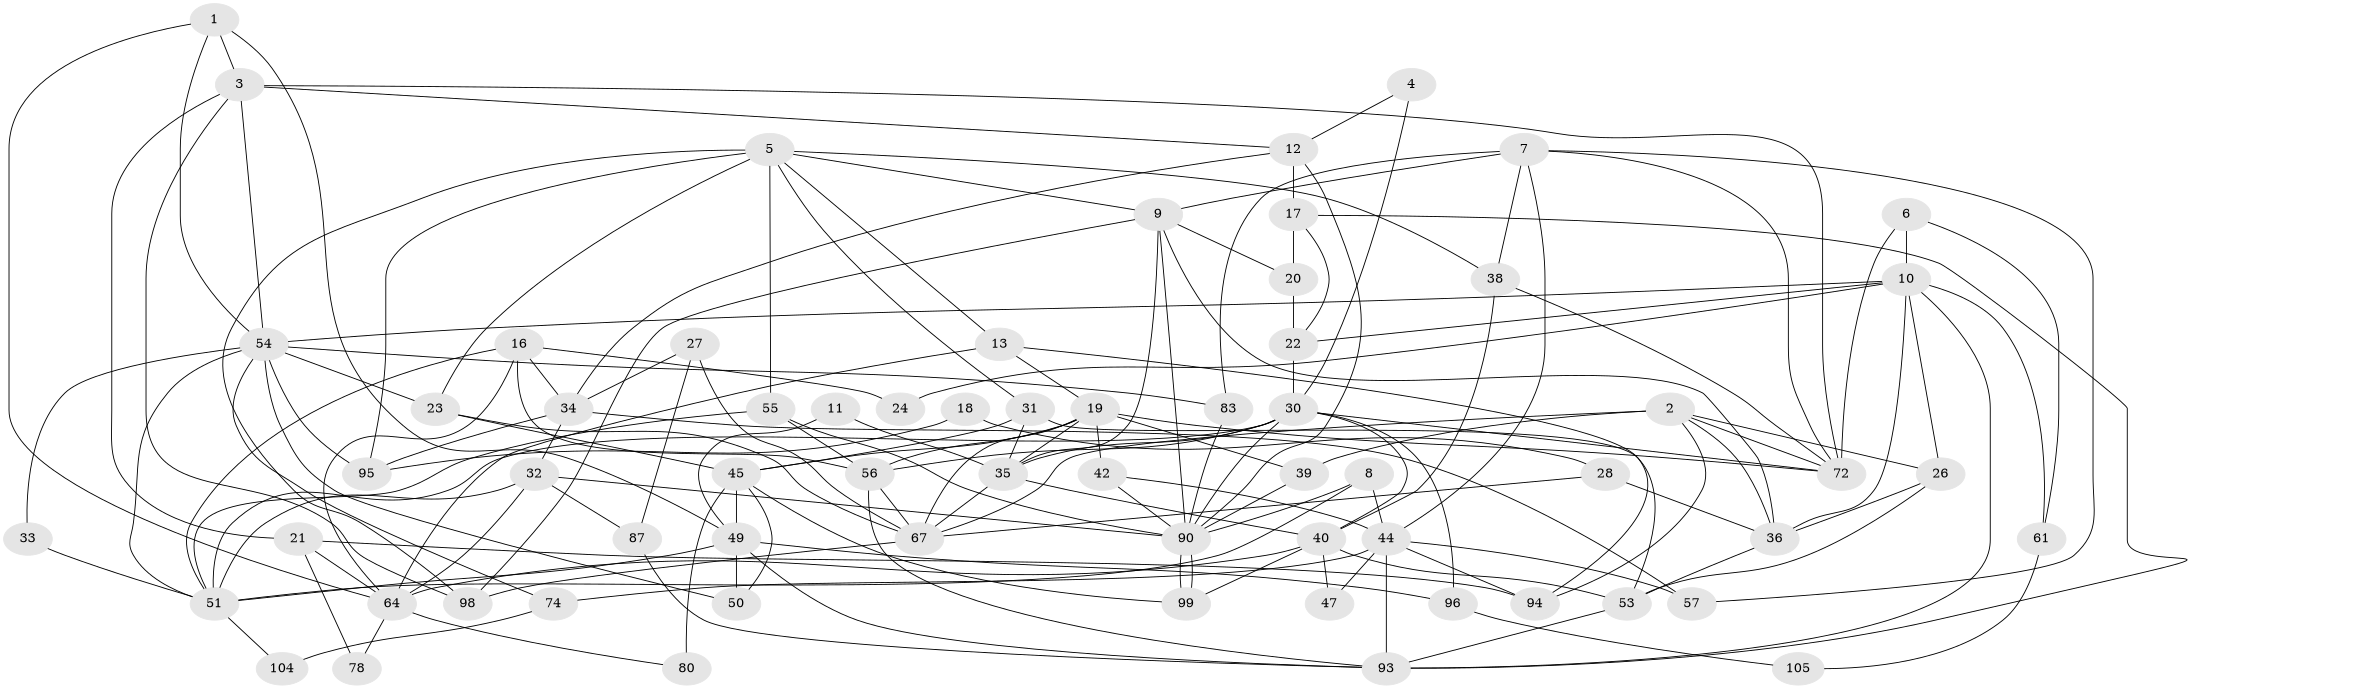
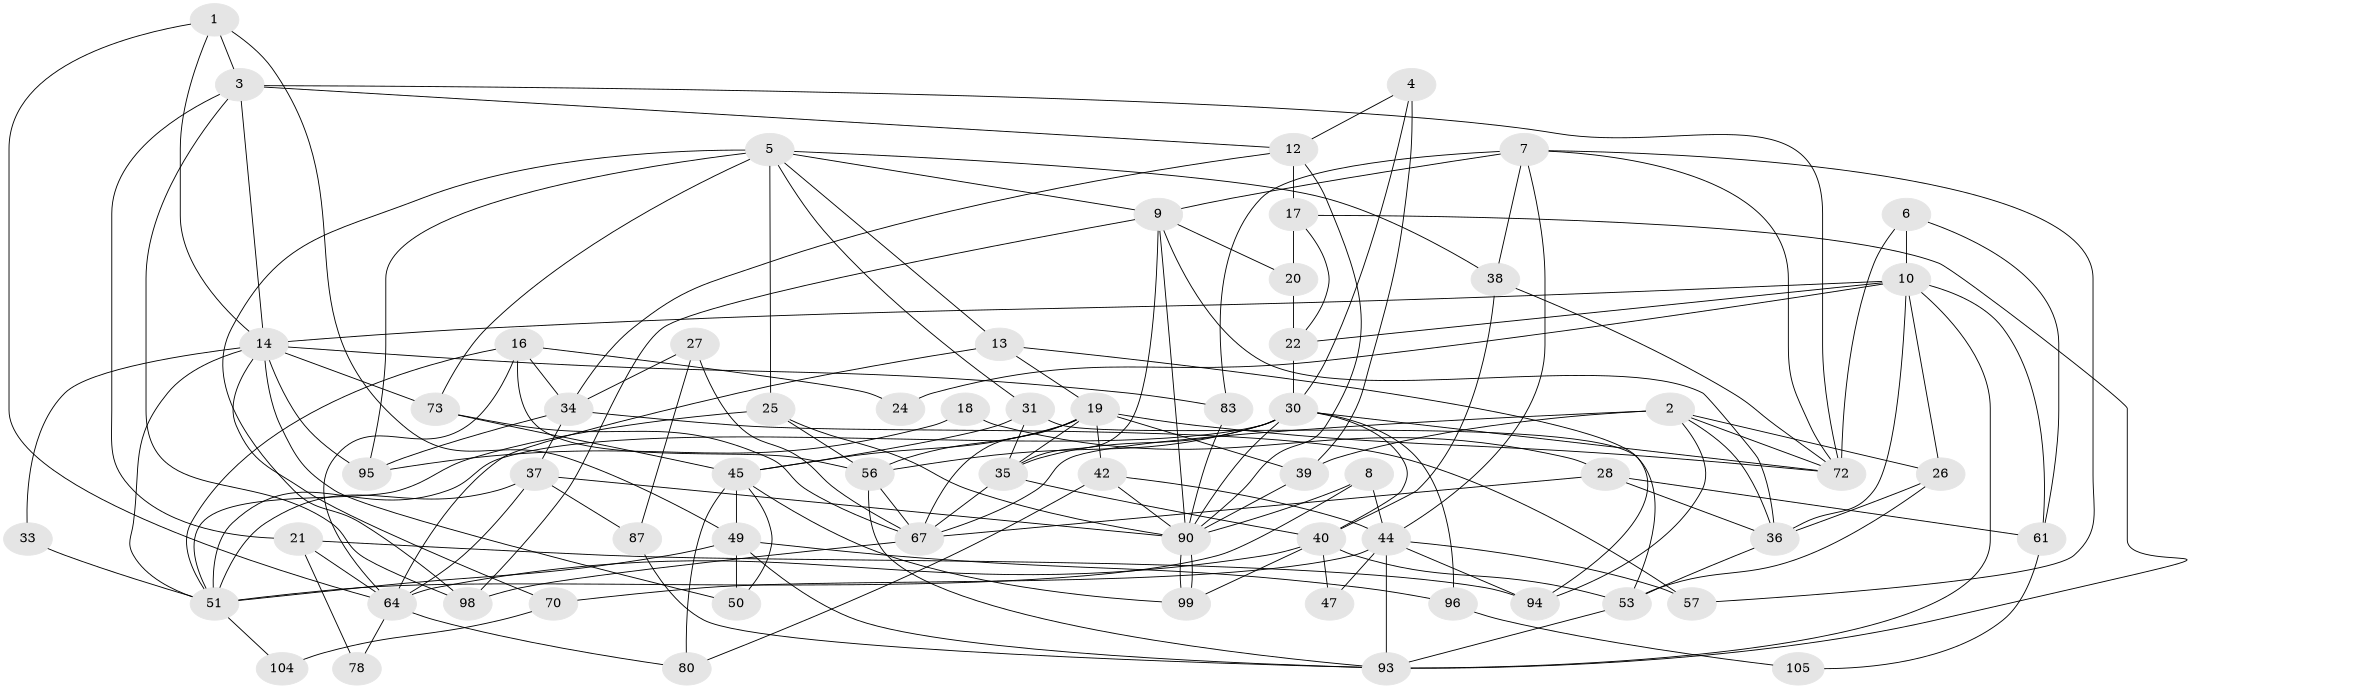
edge "4" -- "39": added
node "54": label "54" -> "14"
node "23": label "23" -> "73"
node "55": label "55" -> "25"
node "11": removed
node "32": label "32" -> "37"
edge "28" -- "61": added
edge "42" -- "80": added
node "74": label "74" -> "70"
